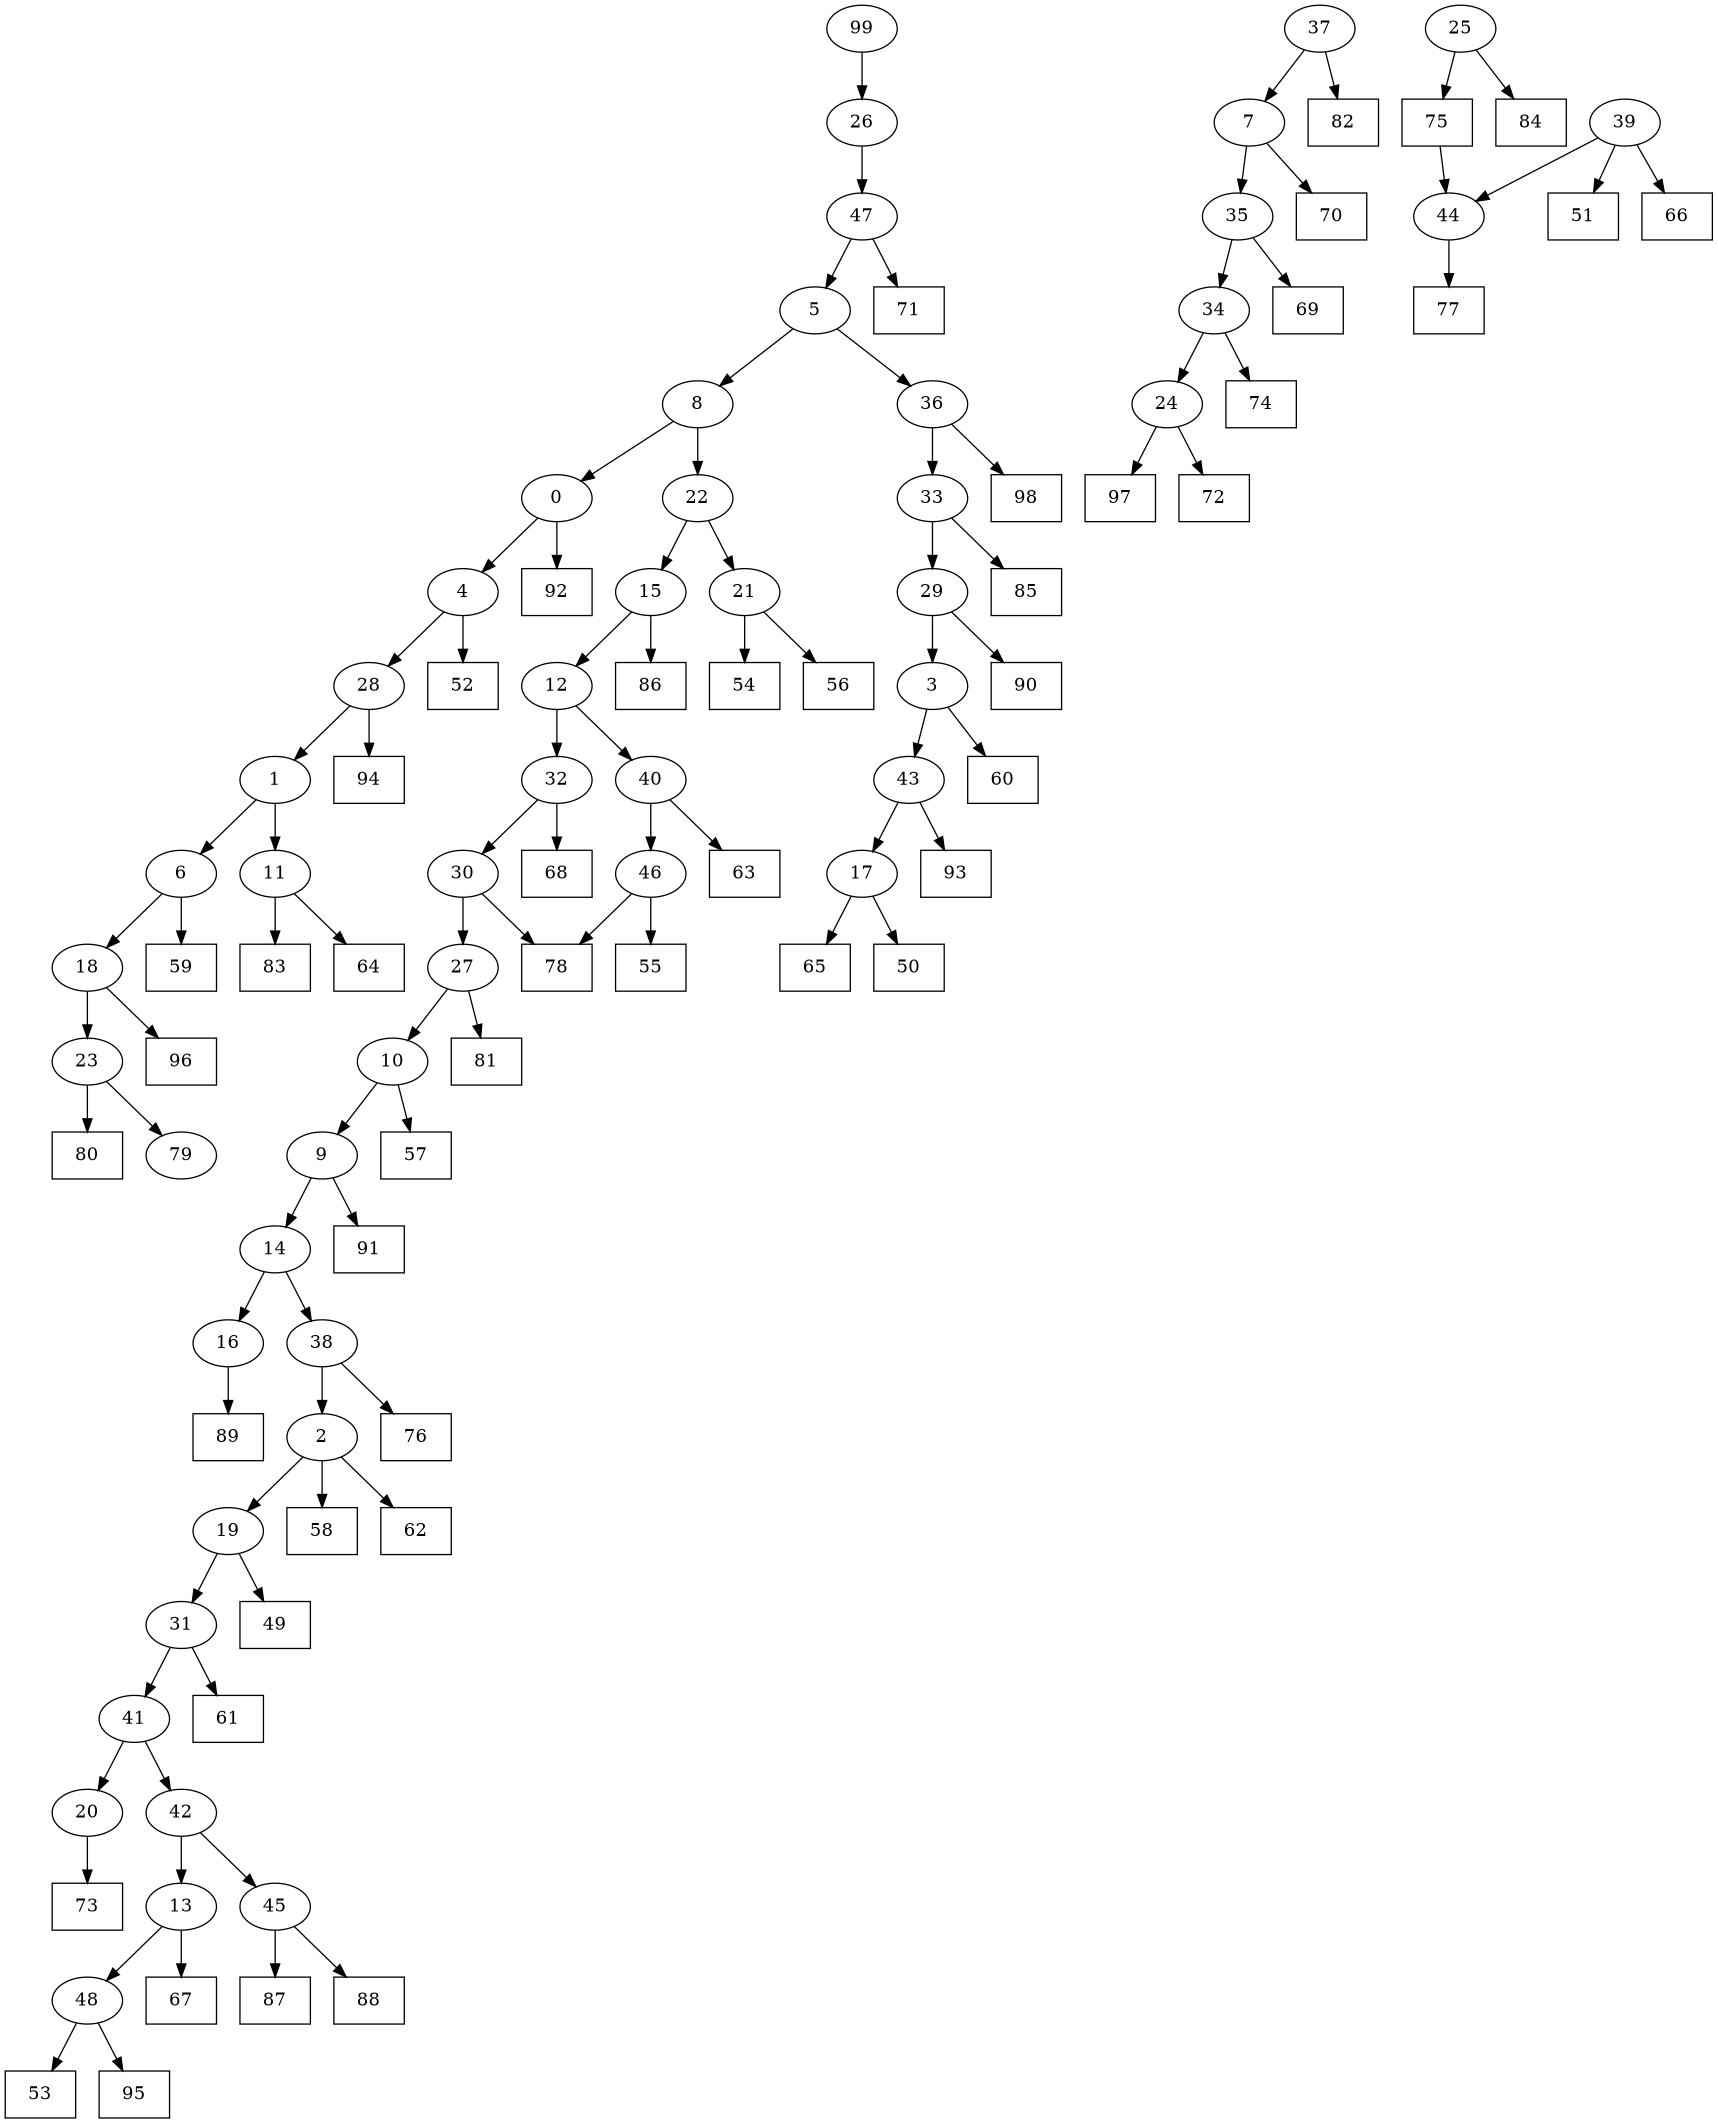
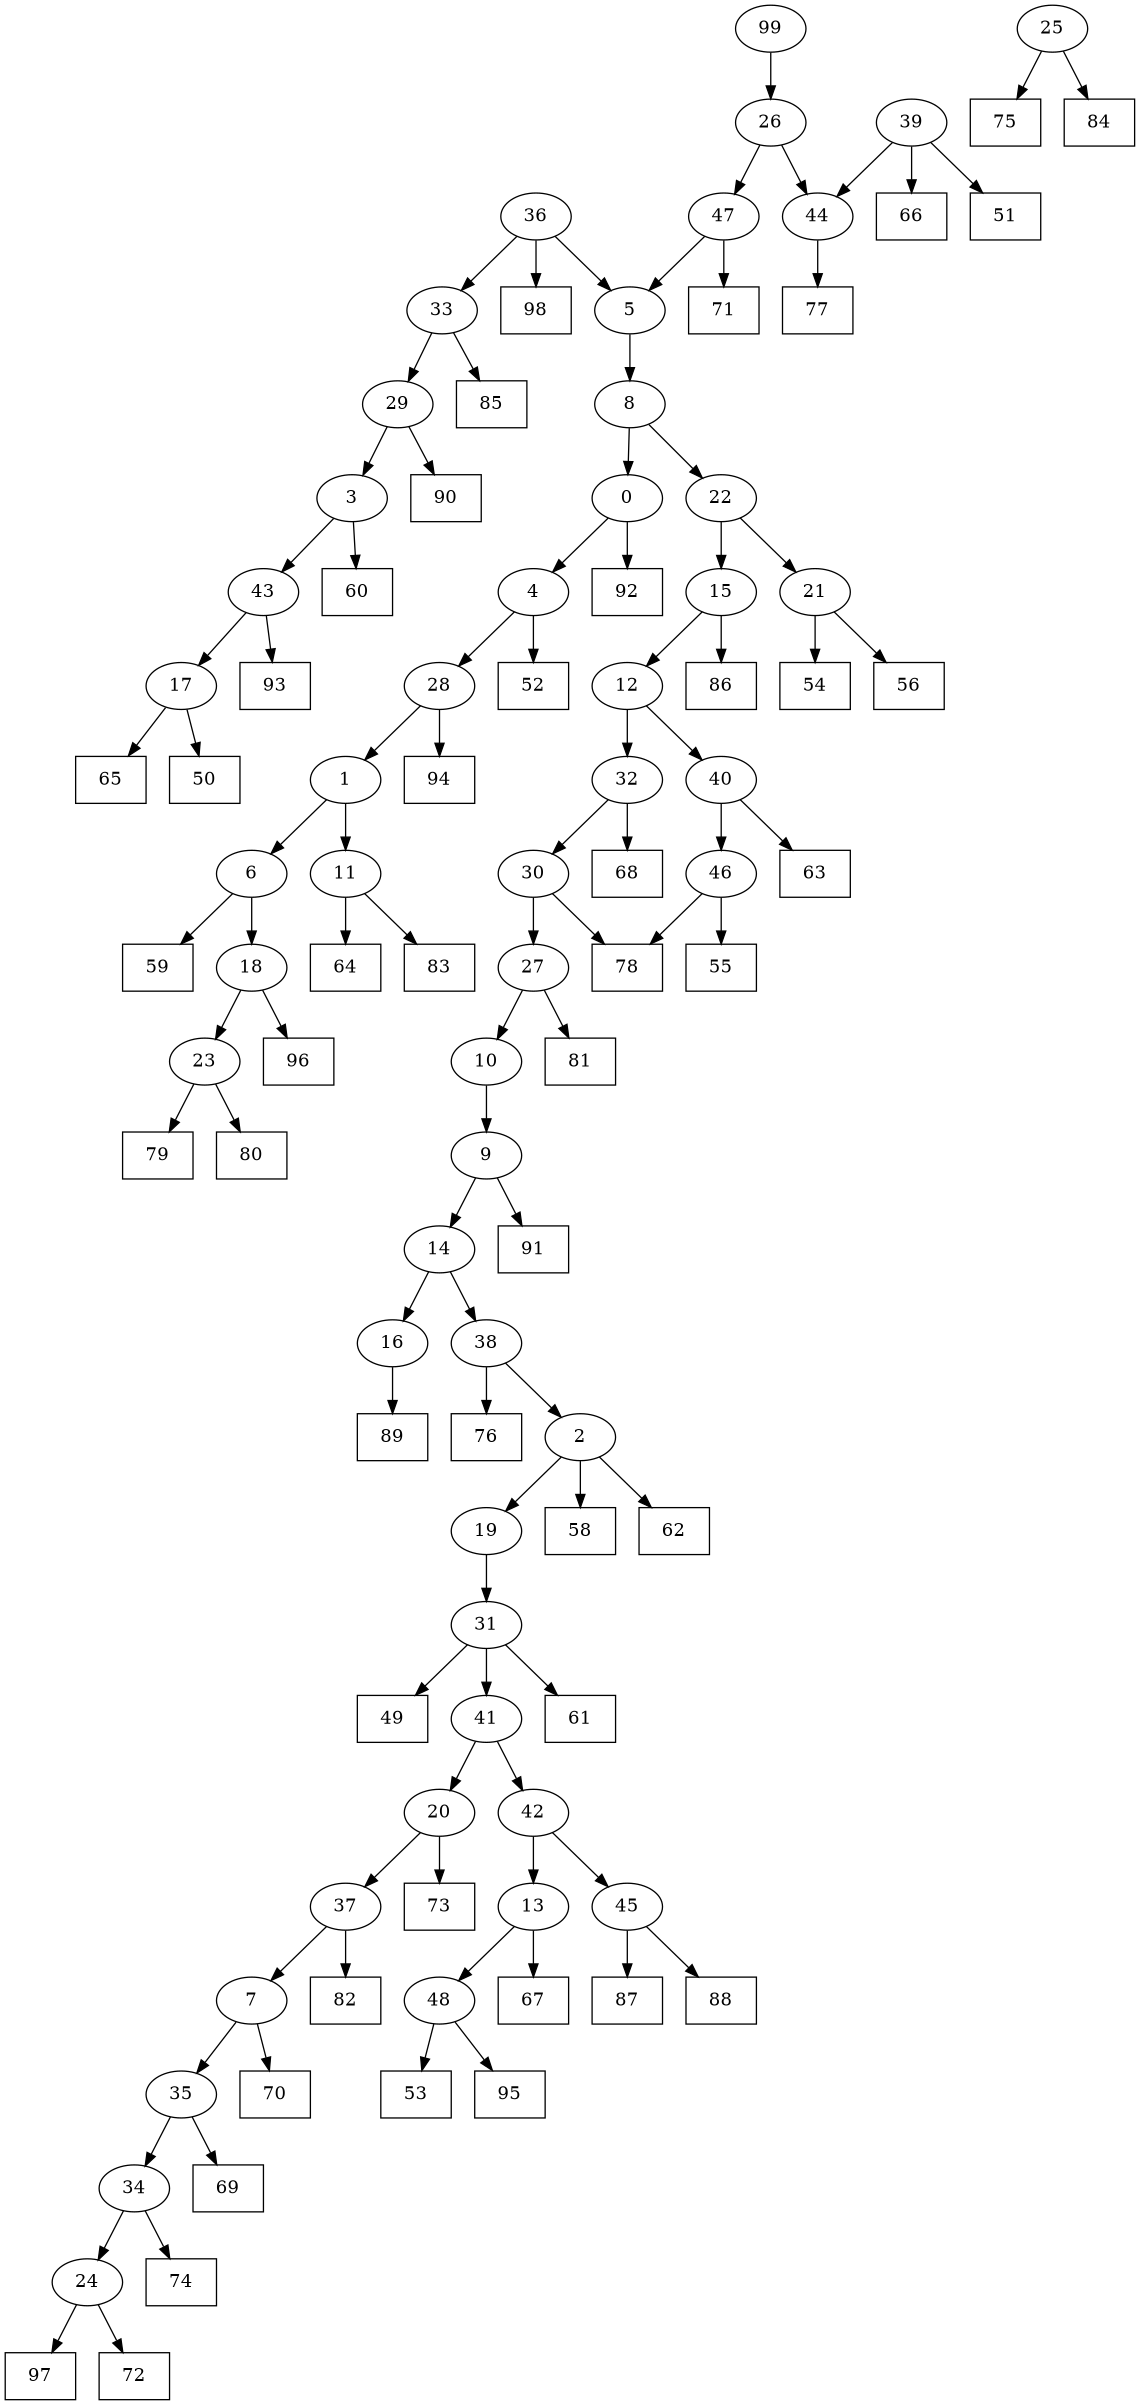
edge "75" -> "44": now "26" -> "44"
edge "5" -> "36": reversed
node "79": shape ellipse -> box
node "57": removed
edge "19" -> "49": now "31" -> "49"
edge "20" -> "37": added
